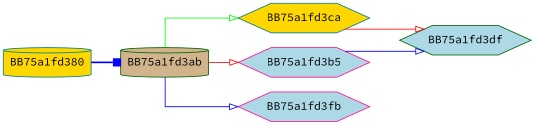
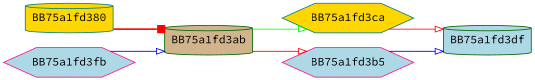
node "BB75a1fd3df": shape hexagon -> cylinder
edge "BB75a1fd380" -> "BB75a1fd3ab": color blue -> red
edge "BB75a1fd3ab" -> "BB75a1fd3fb": reversed
